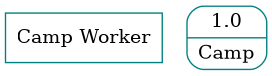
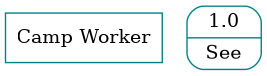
node "1.0": text "Camp" -> "See"
